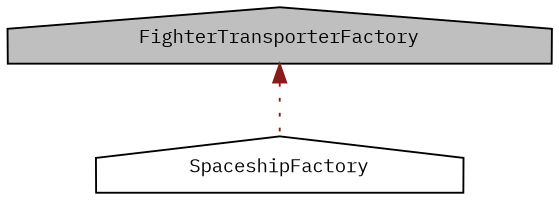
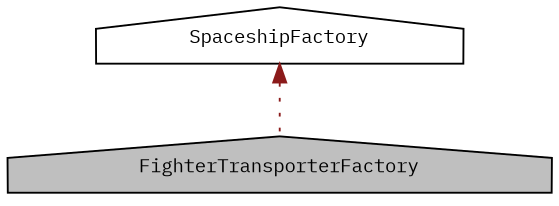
edge "SpaceshipFactory" -> "FighterTransporterFactory": reversed
